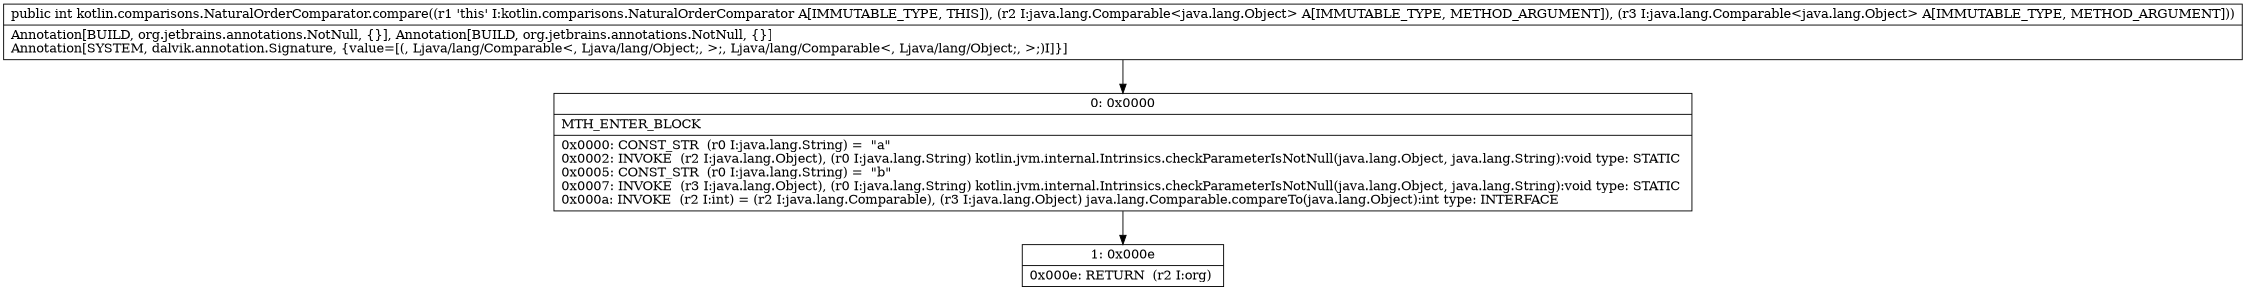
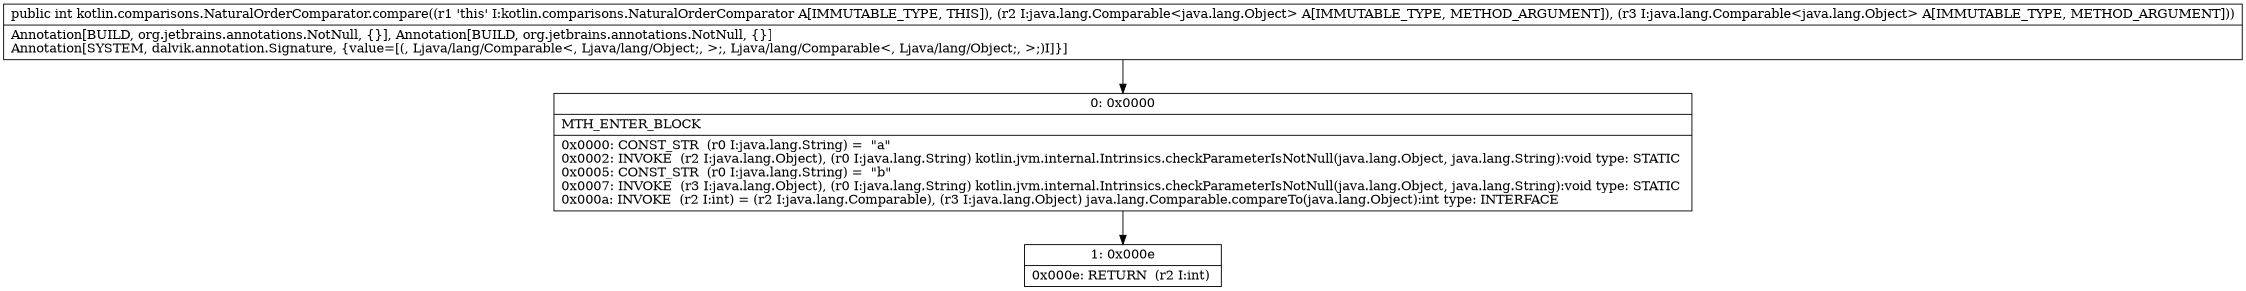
node "1: 0x000e": text "0x000e: RETURN  (r2 I:org)" -> "0x000e: RETURN  (r2 I:int)"
